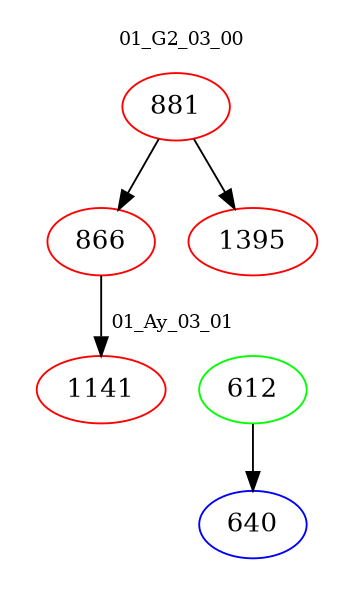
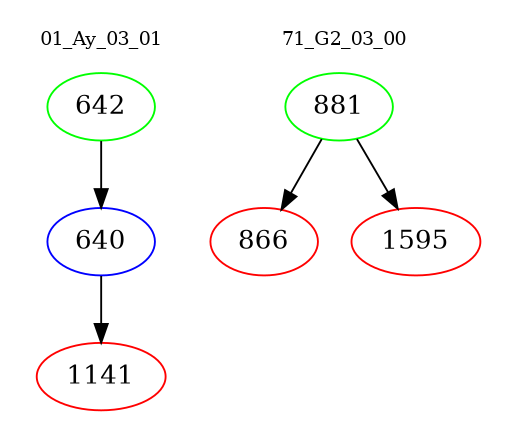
cluster "01_G2_03_00": label "01_G2_03_00" -> "71_G2_03_00"
node "881": color red -> green
node "1395": label "1395" -> "1595"
edge "866" -> "1141": now "640" -> "1141"
node "612": label "612" -> "642"
